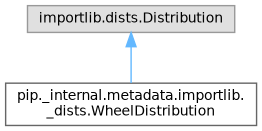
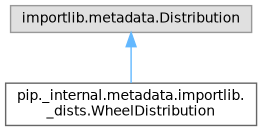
node "importlib.dists.Distribution": label "importlib.dists.Distribution" -> "importlib.metadata.Distribution"
